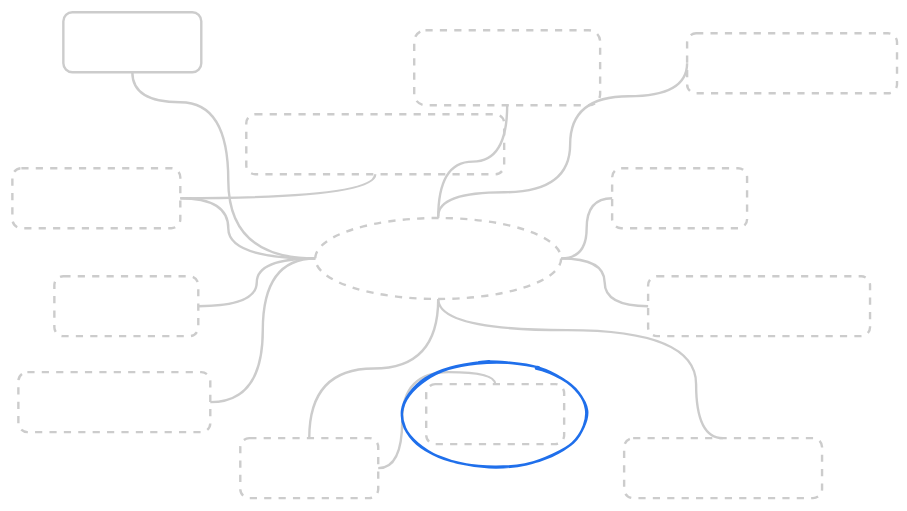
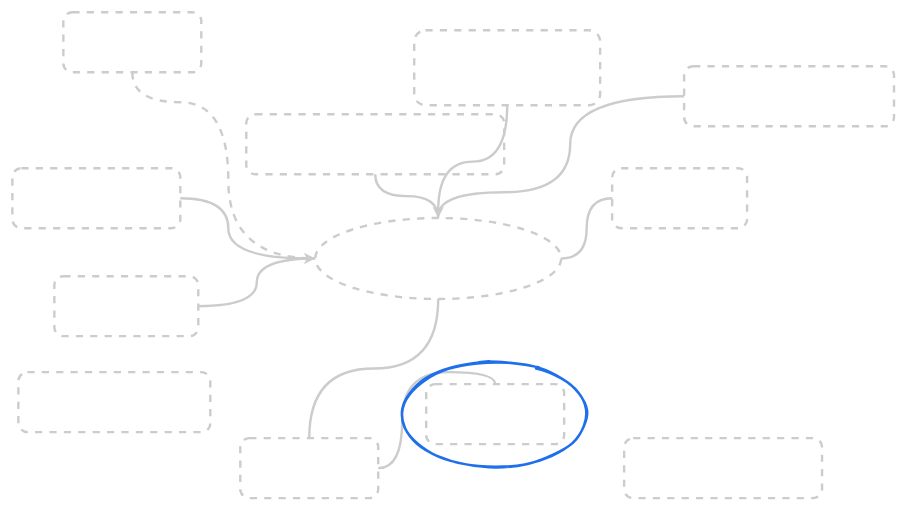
node "stub": style solid -> dashed
node "cryptenroll": moved (792, 63) -> (789, 96)
edge "stub" -- "systemd": style solid -> dashed
edge "resolved" -- "systemd": arrowhead none -> classic
edge "sysusers" -- "nspawn": now "sysusers" -- "systemd"
edge "nspawn" -- "systemd": arrowhead none -> classic
edge "systemd" -- "timesyncd": removed
node "timesyncd": removed
edge "systemd" -- "homed": removed
edge "systemd" -- "networkd": removed
